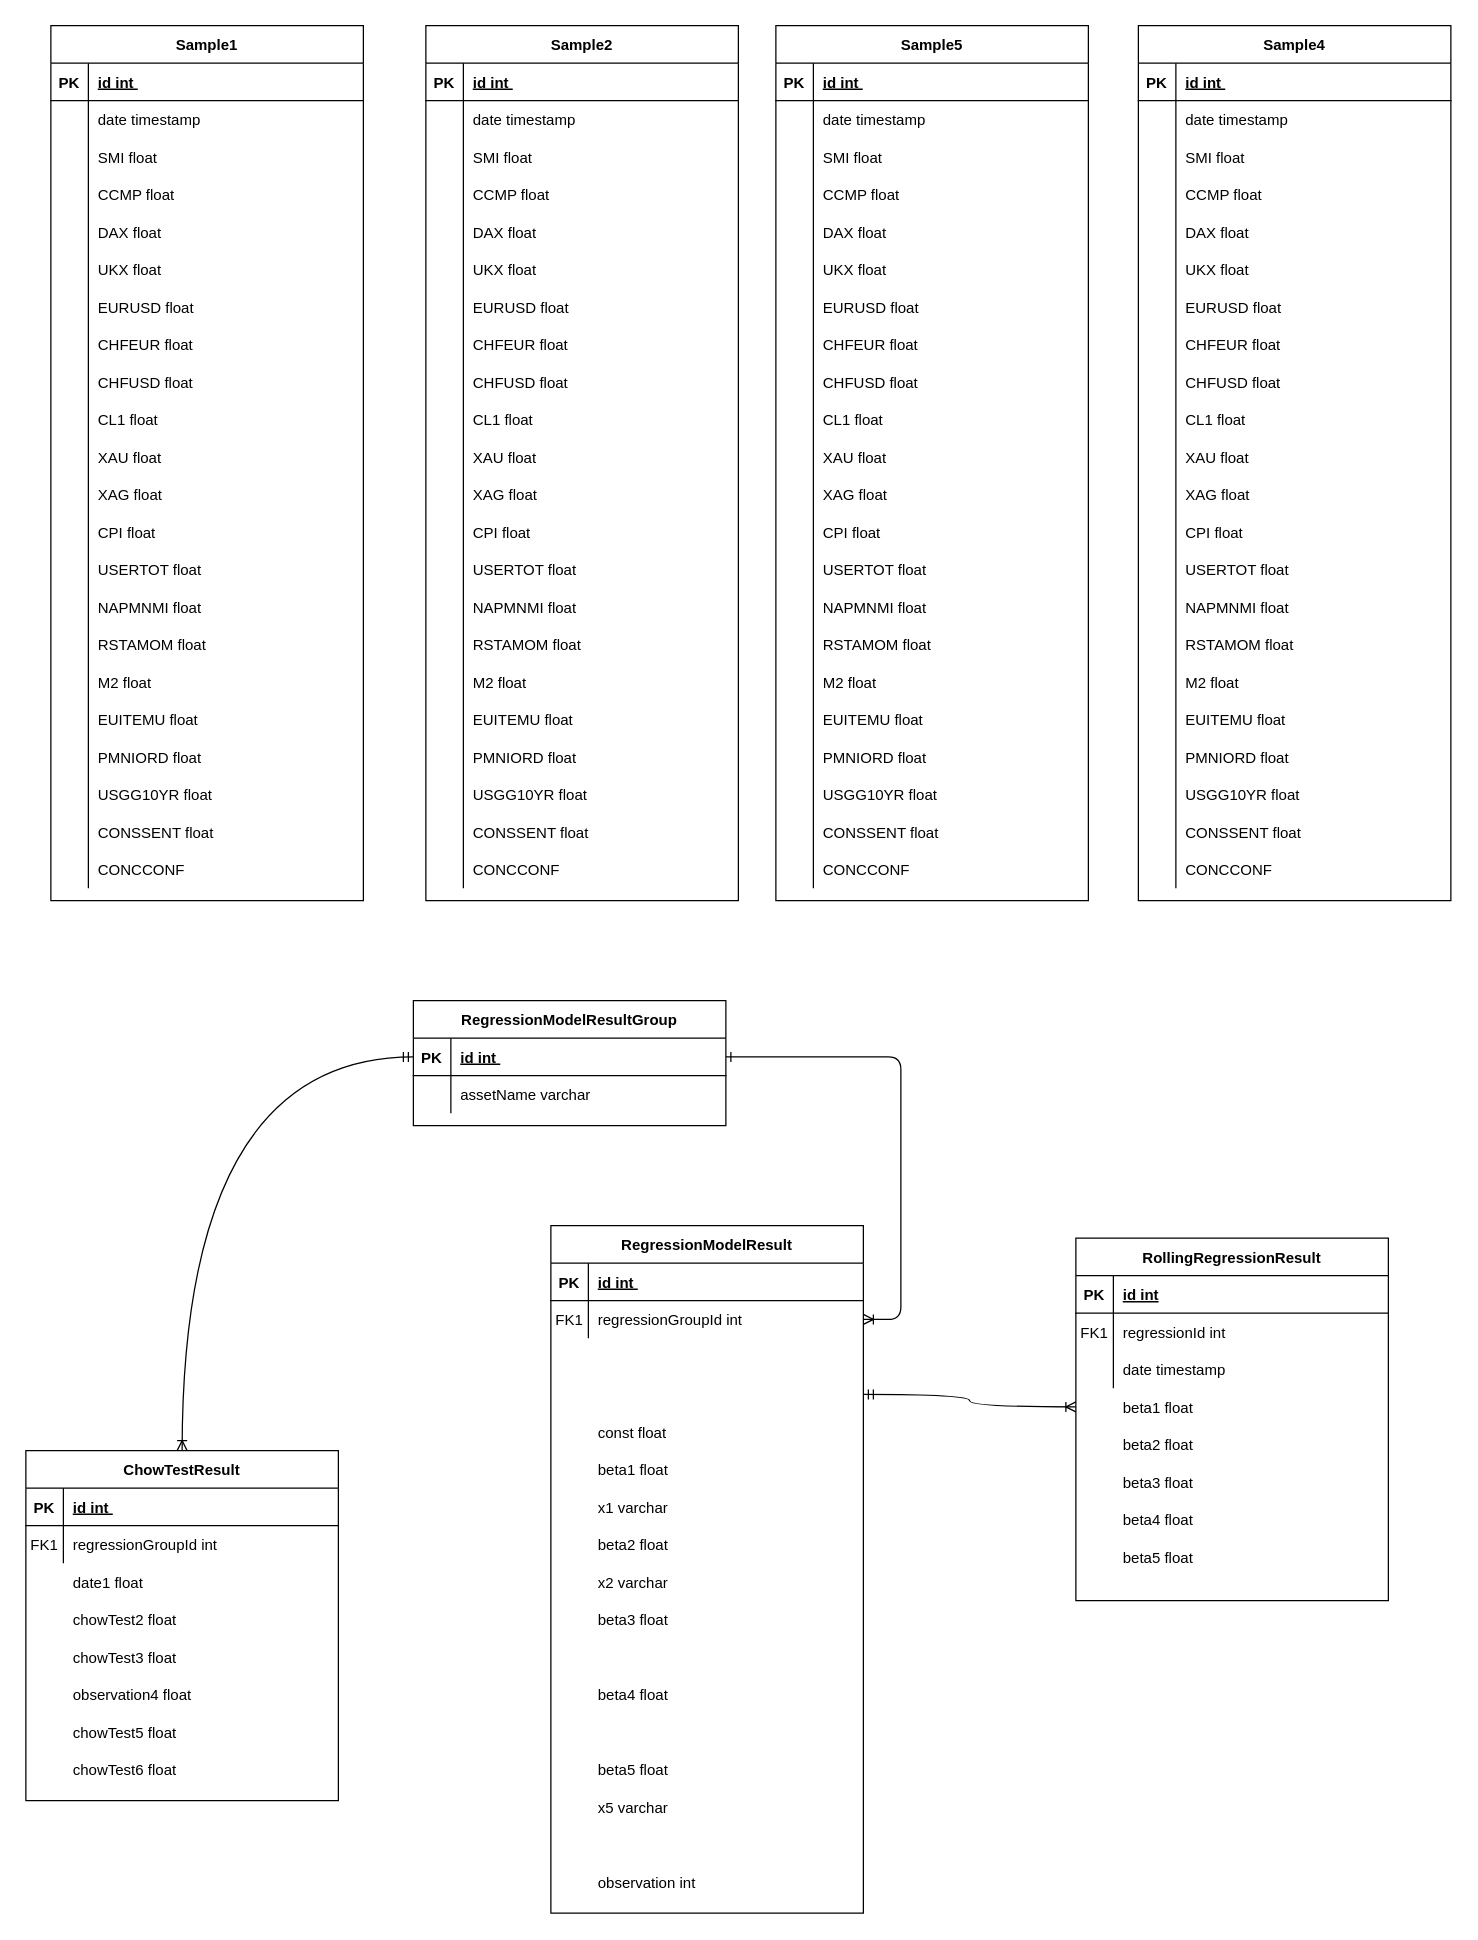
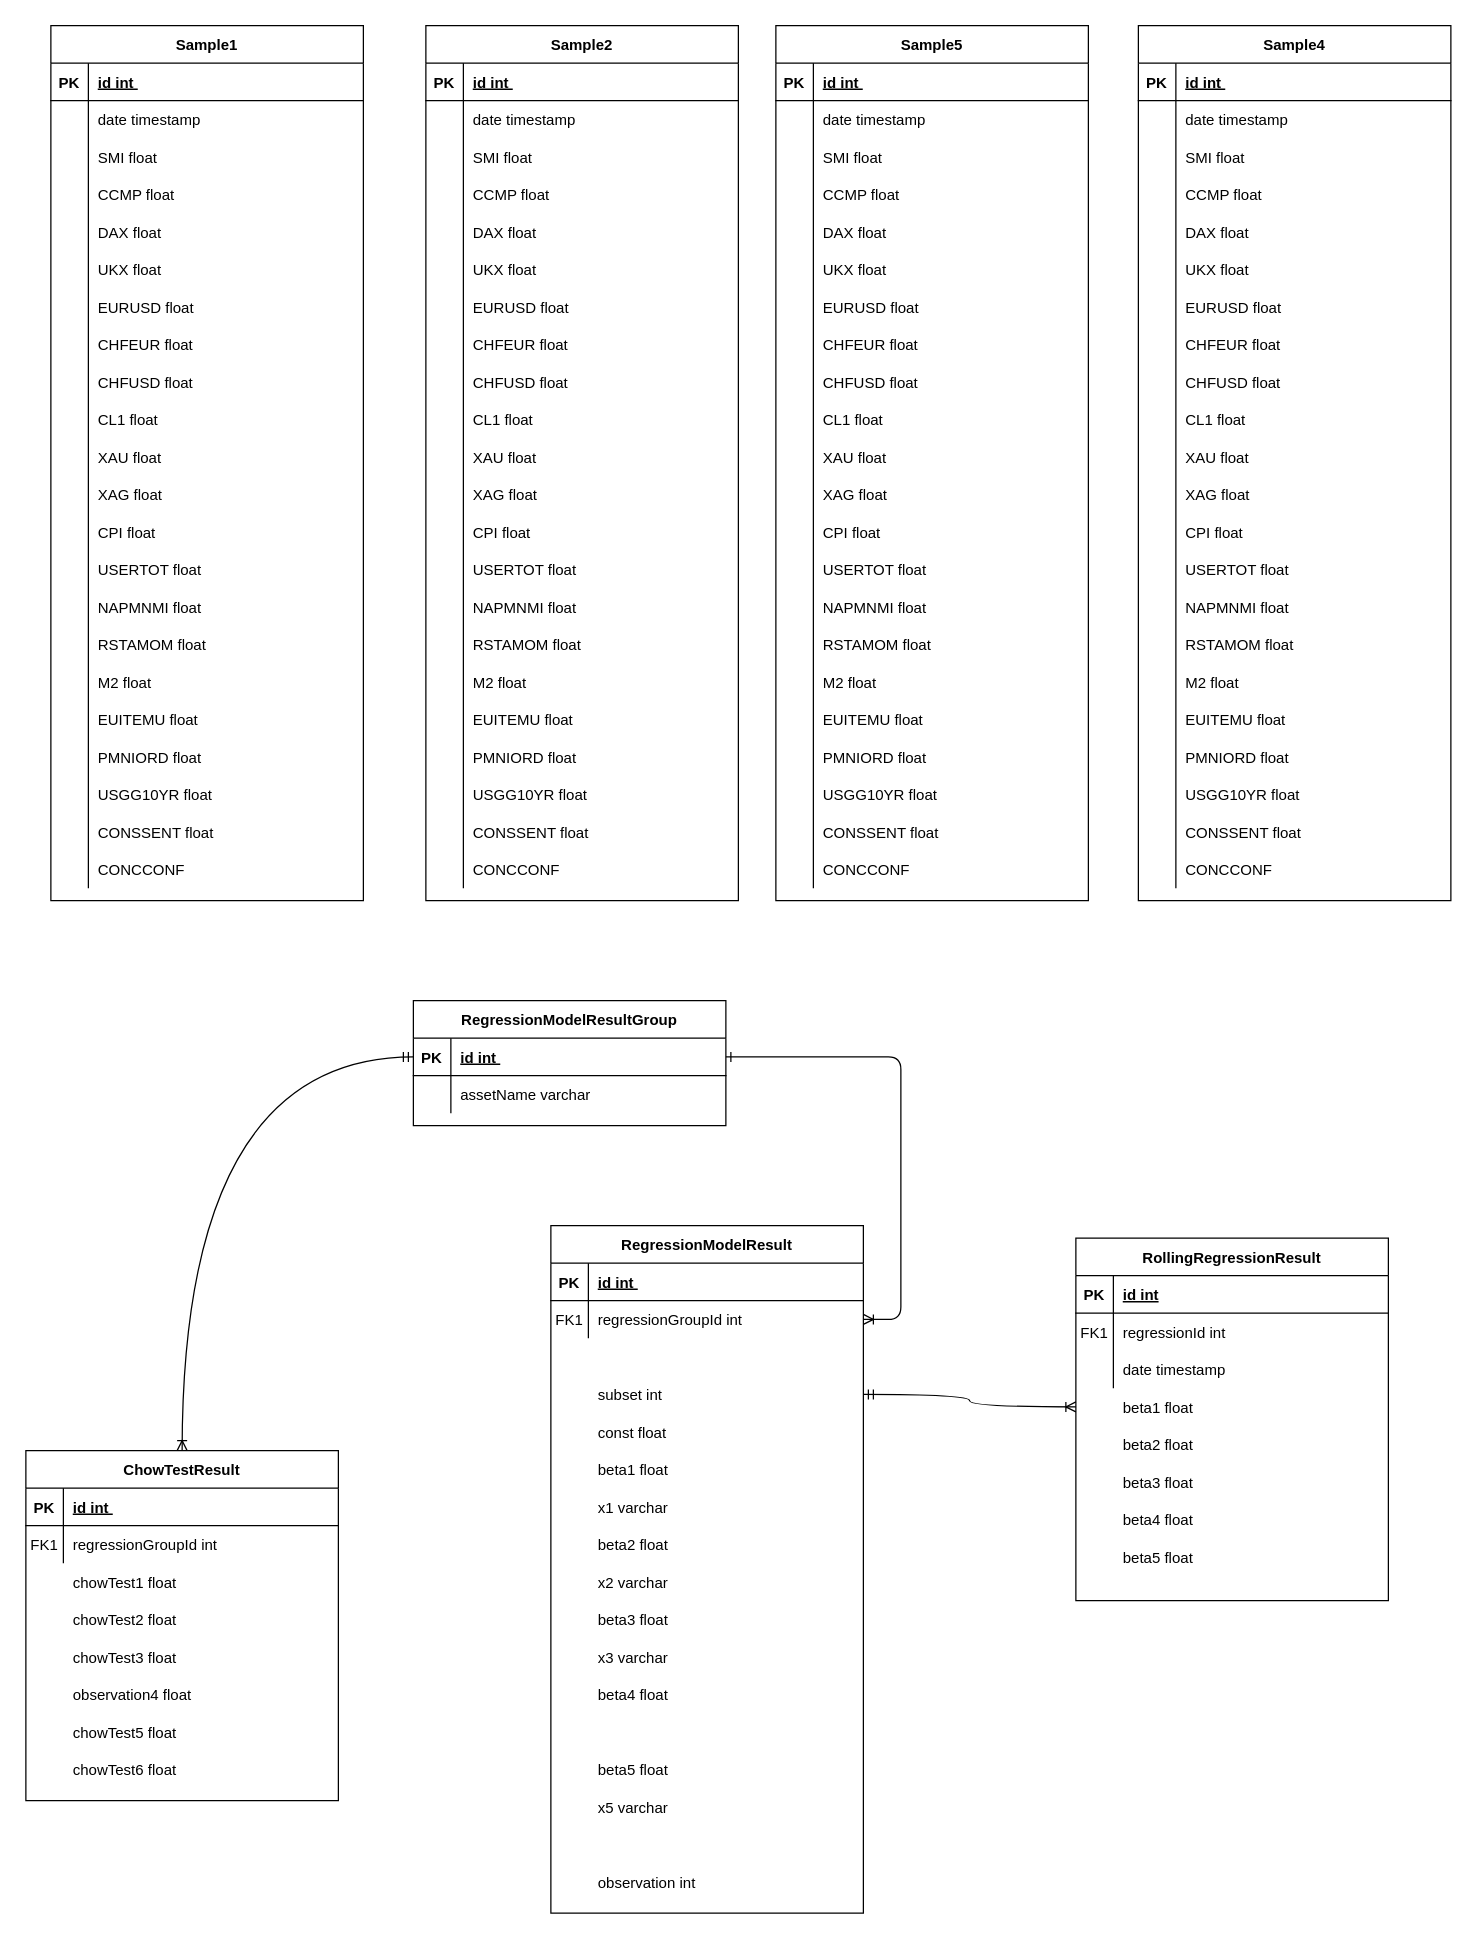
node "subset int": added
node "date1 float": label "date1 float" -> "chowTest1 float"
node "x3 varchar": added
